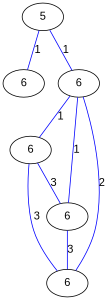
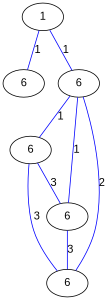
node "5": label "5" -> "1"
